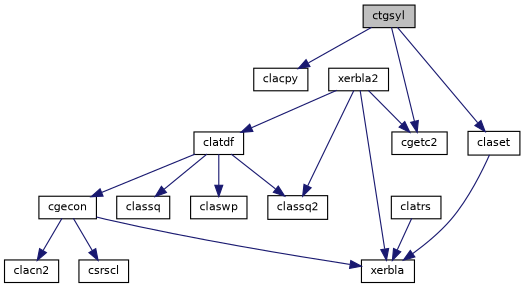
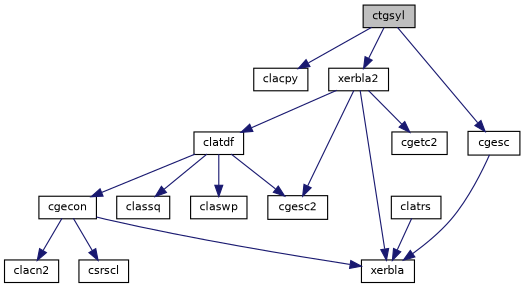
edge "ctgsyl" -> "cgetc2": now "ctgsyl" -> "xerbla2"
node "claset": label "claset" -> "cgesc"
node "classq2": label "classq2" -> "cgesc2"
